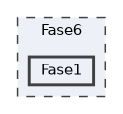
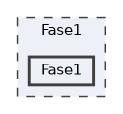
cluster "Fase6": label "Fase6" -> "Fase1"
